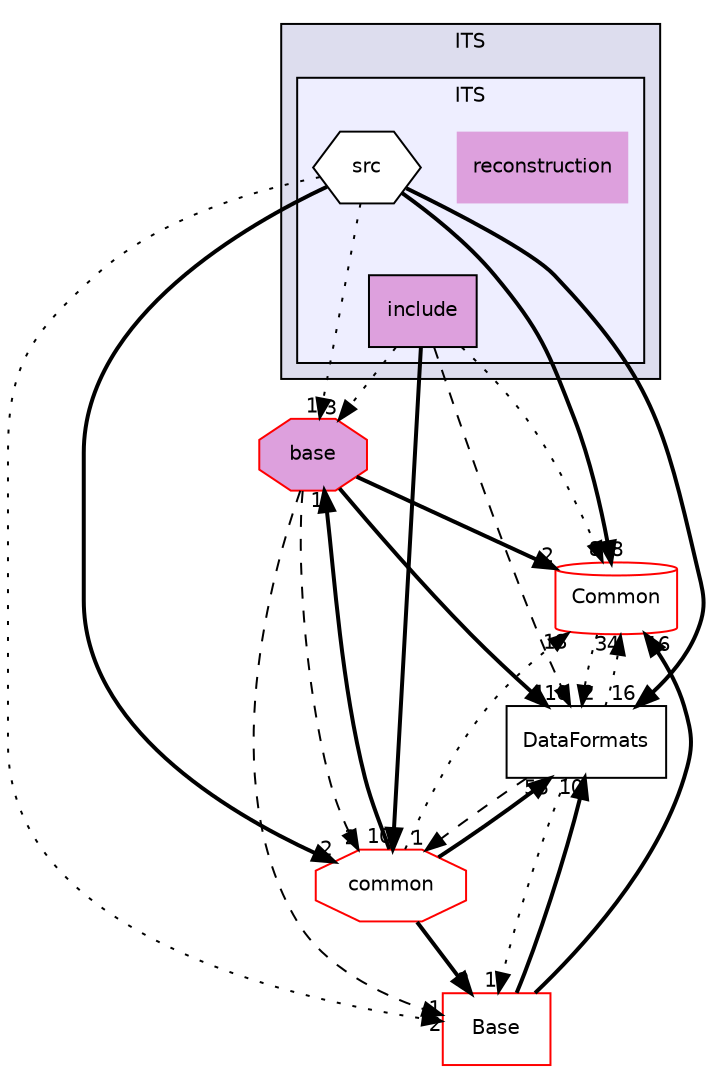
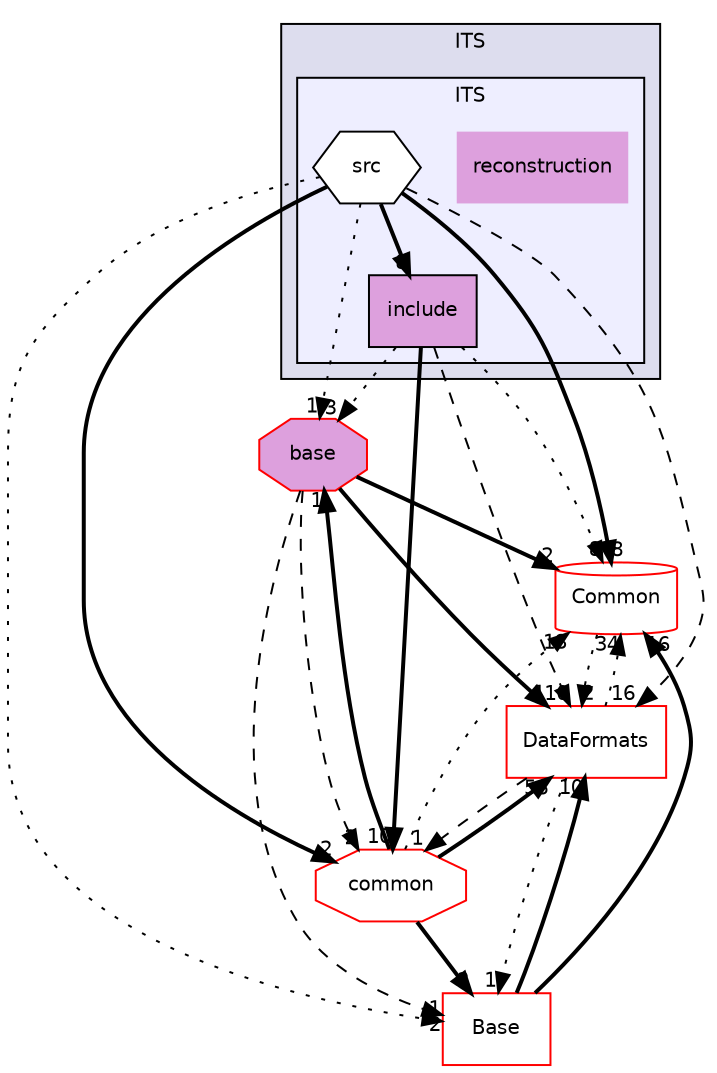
edge "src" -> "include": added
edge "src" -> "DataFormats": style bold -> dashed
node "DataFormats": color black -> red
